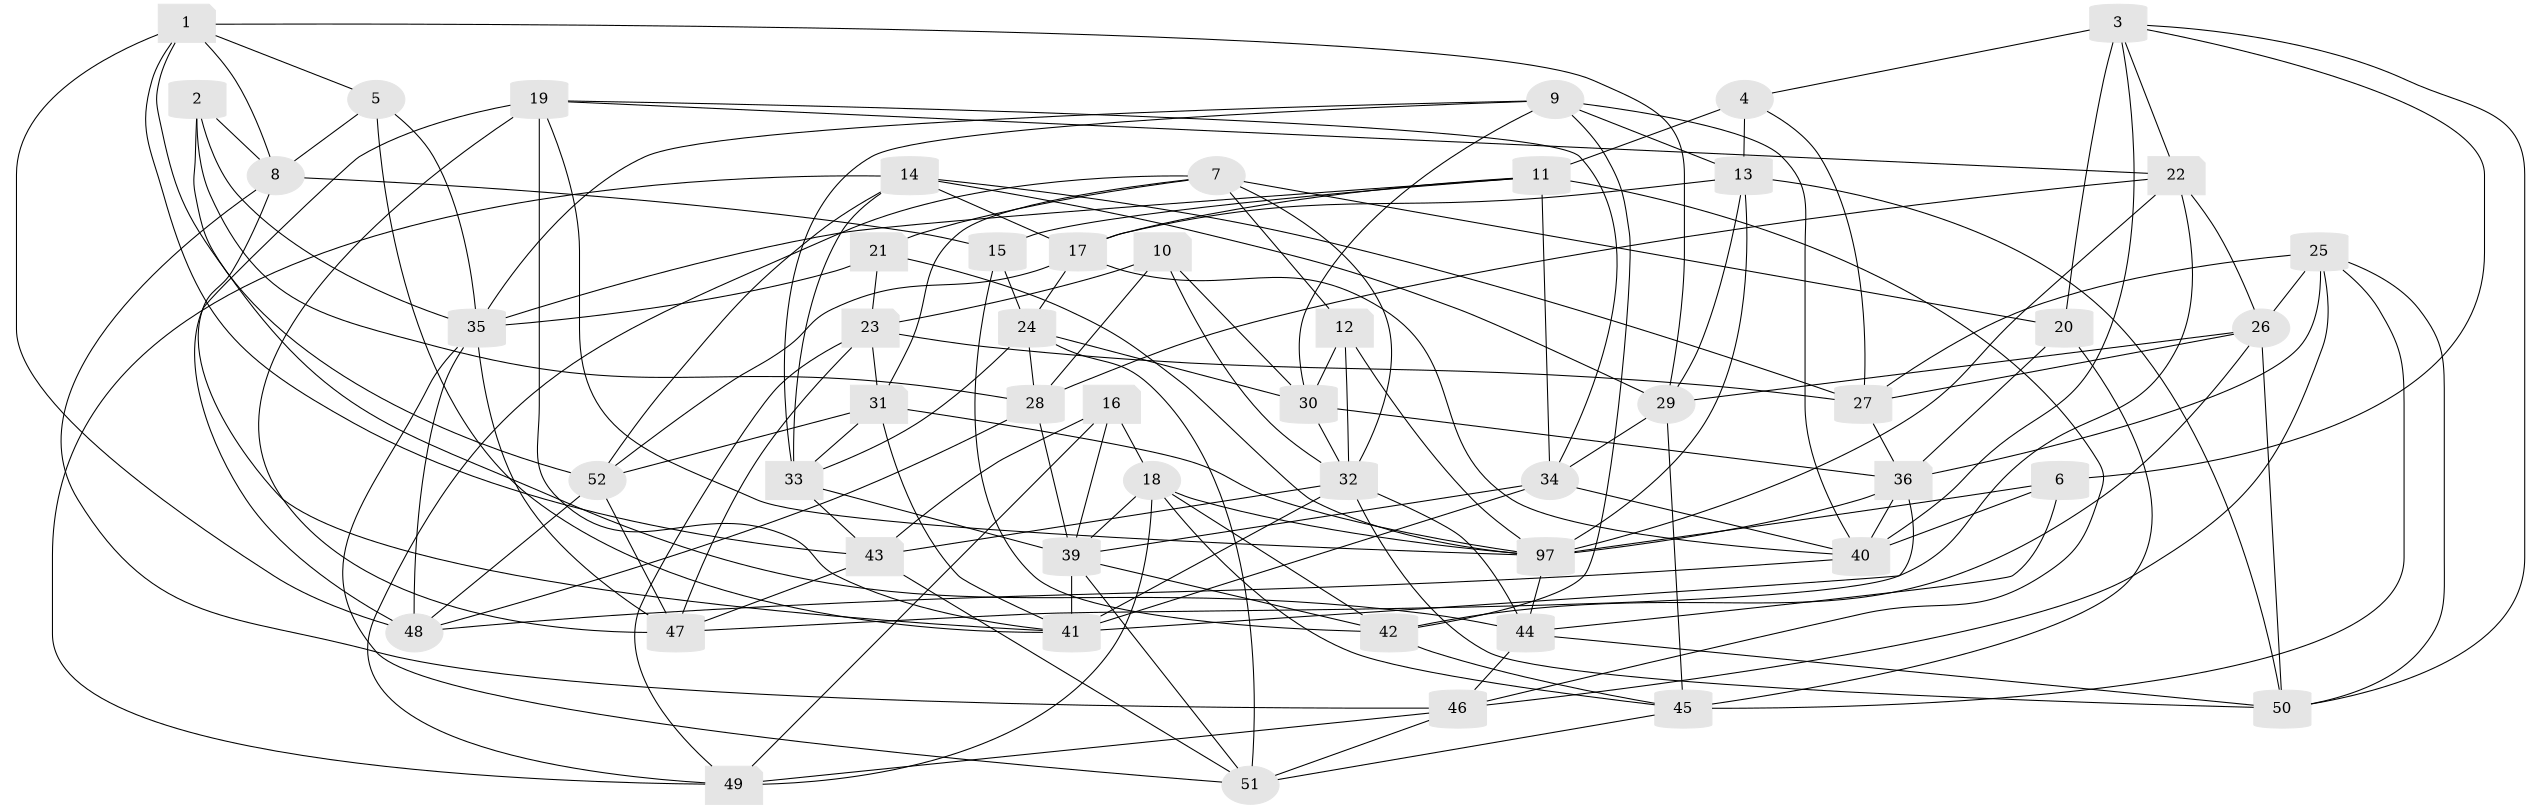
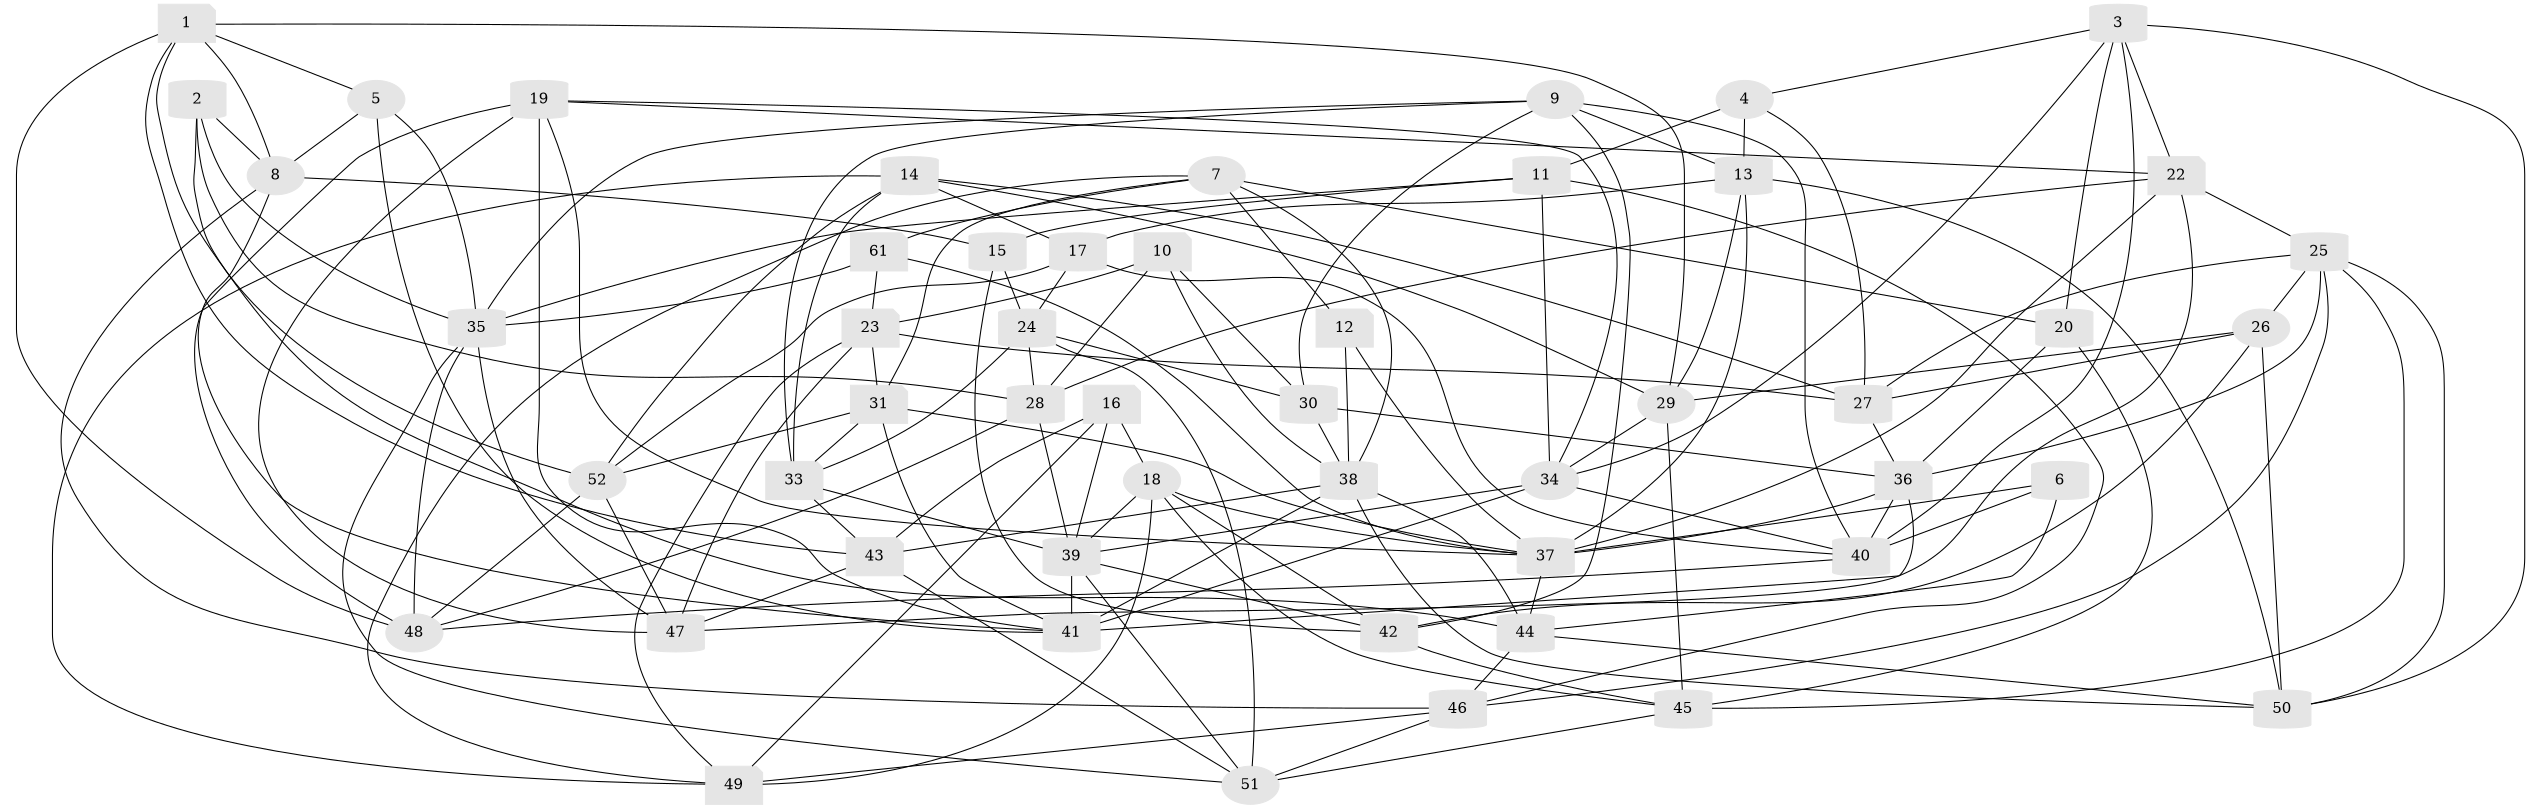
edge "11" -- "17": removed
edge "22" -- "26": now "22" -- "25"
node "21": label "21" -> "61"
edge "3" -- "6": now "3" -- "34"
edge "12" -- "30": removed
node "32": label "32" -> "38"
node "97": label "97" -> "37"
